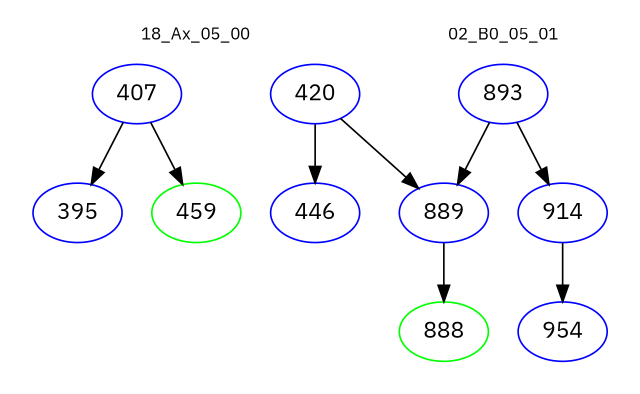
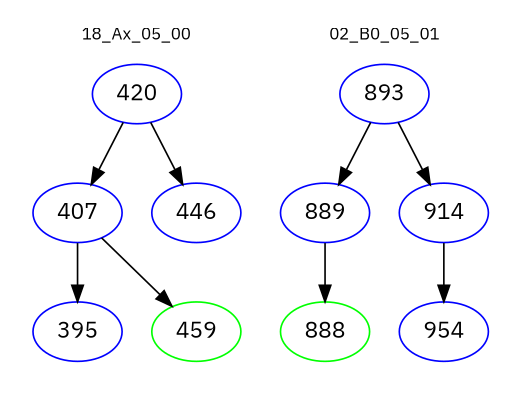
edge "420" -> "889": now "420" -> "407"
